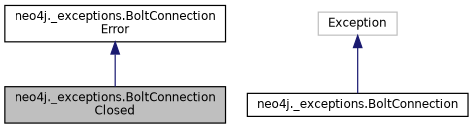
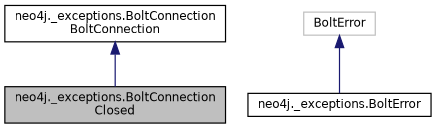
node "neo4j._exceptions.BoltConnection Error": label "neo4j._exceptions.BoltConnection Error" -> "neo4j._exceptions.BoltConnection BoltConnection"
node "Exception": label "Exception" -> "BoltError"
node "neo4j._exceptions.BoltConnection": label "neo4j._exceptions.BoltConnection" -> "neo4j._exceptions.BoltError"
